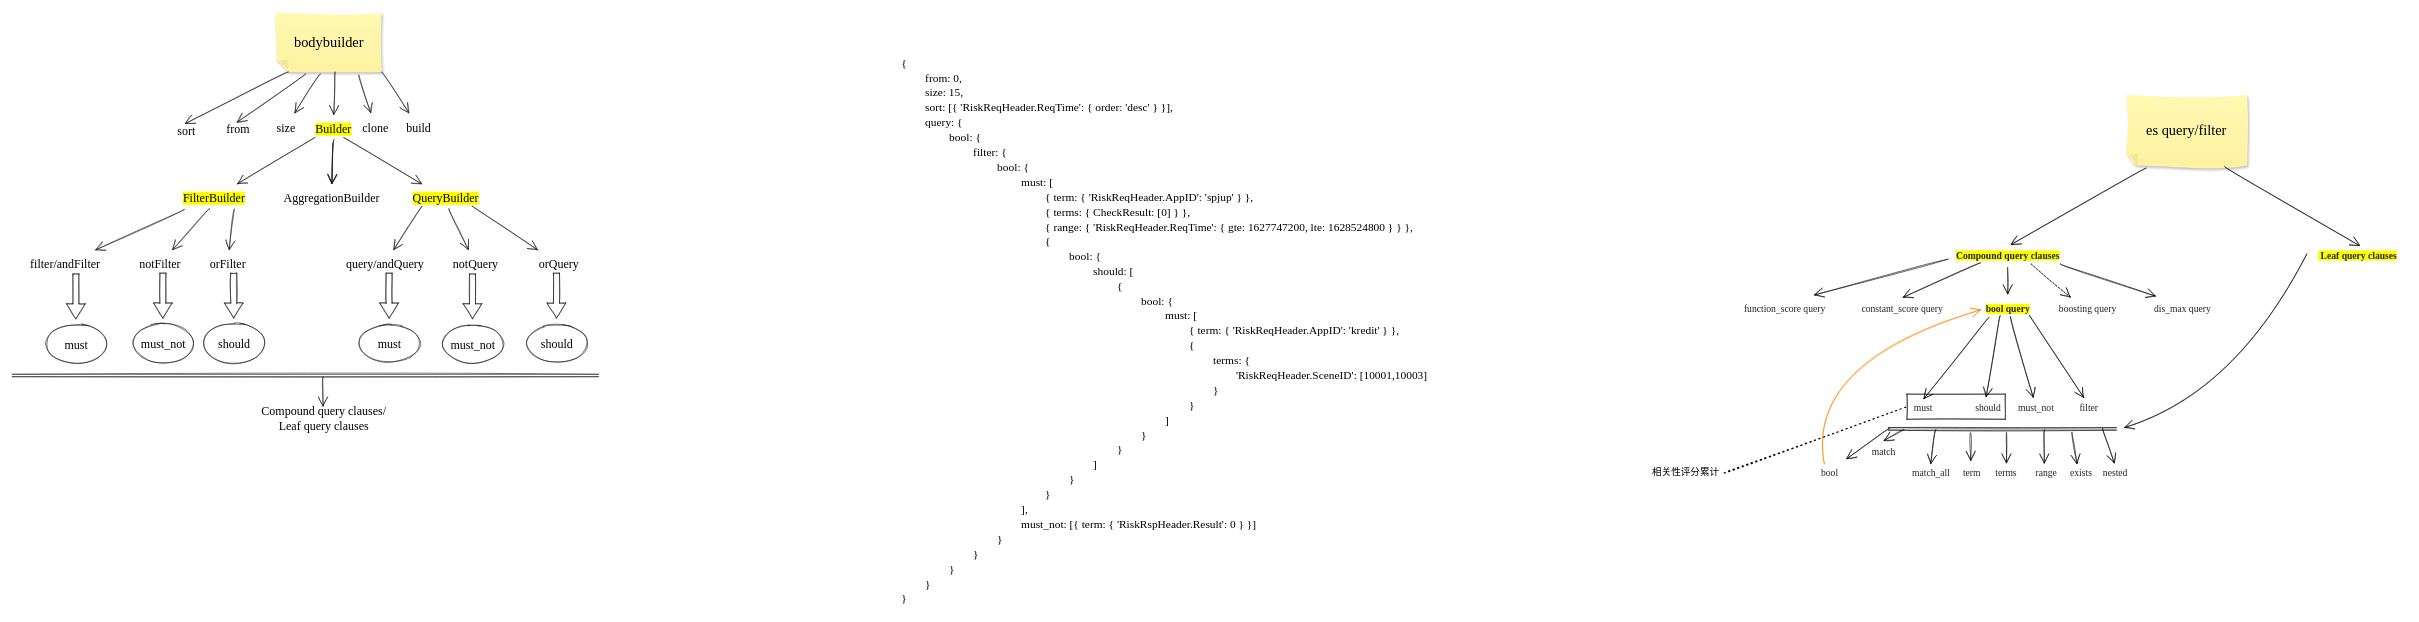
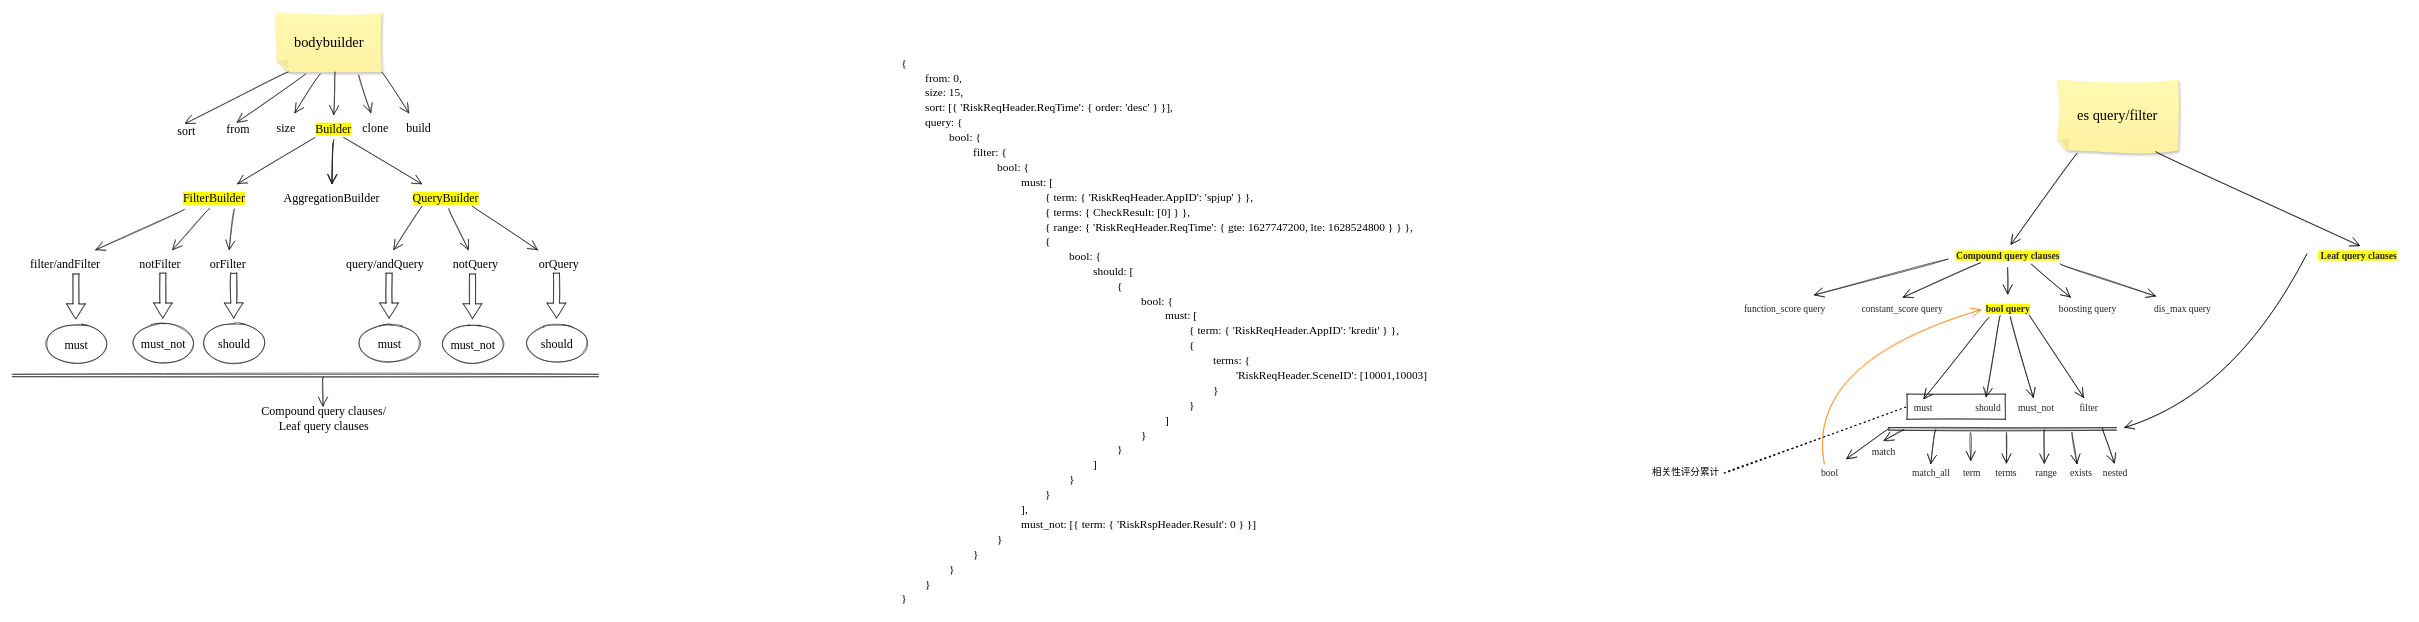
node "es query/filter": moved (2187, 130) -> (2118, 115)
edge "Compound query clauses" -> "boosting query": style dashed -> solid
